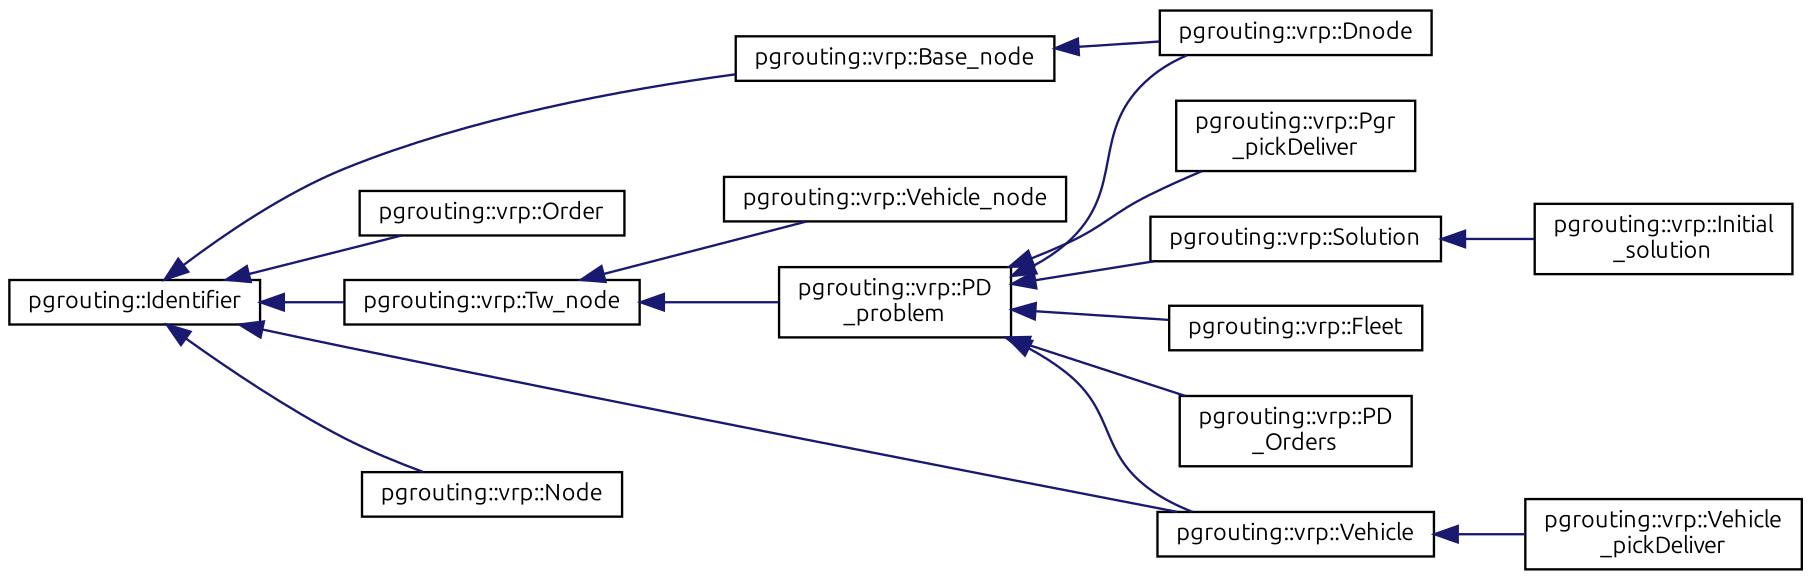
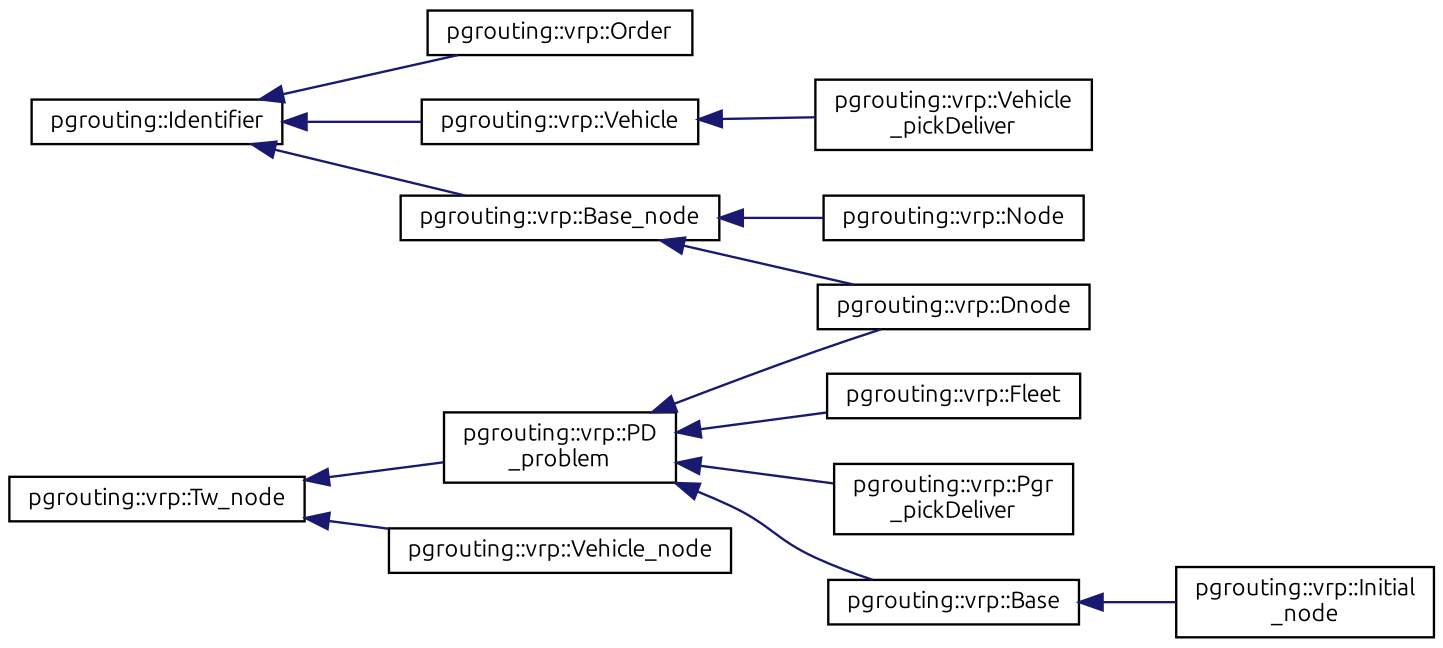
node "pgrouting::vrp::Solution": label "pgrouting::vrp::Solution" -> "pgrouting::vrp::Base"
node "pgrouting::vrp::Initial _solution": label "pgrouting::vrp::Initial _solution" -> "pgrouting::vrp::Initial _node"
edge "pgrouting::vrp::Tw_node" -> "pgrouting::Identifier": removed
edge "pgrouting::vrp::Node" -> "pgrouting::Identifier": now "pgrouting::vrp::Node" -> "pgrouting::vrp::Base_node"
node "pgrouting::vrp::PD _Orders": removed
edge "pgrouting::vrp::Vehicle" -> "pgrouting::vrp::PD _problem": removed
